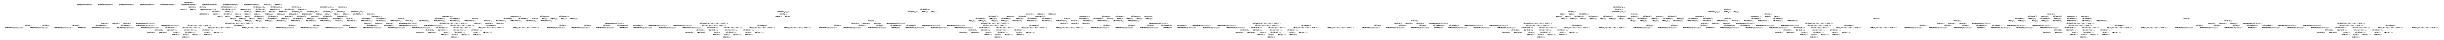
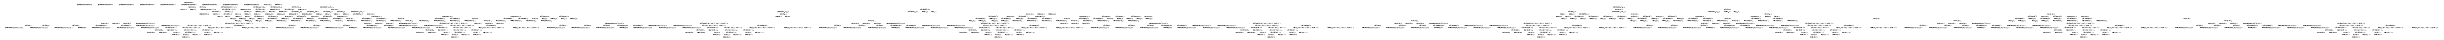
node "(LOCAL,uint32_t* cp2: uint32_t)": removed
